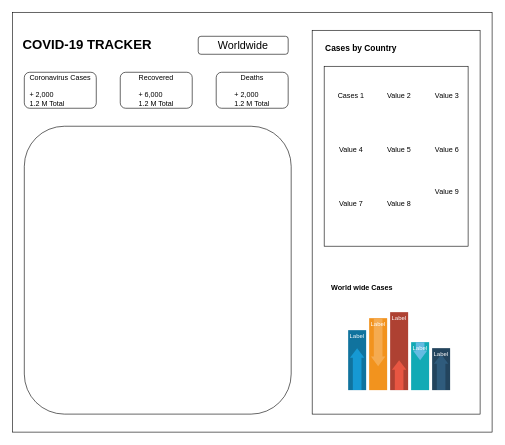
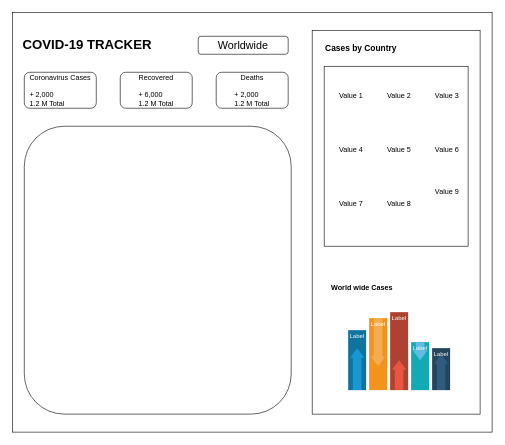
node "Cases 1": label "Cases 1" -> "Value 1"
